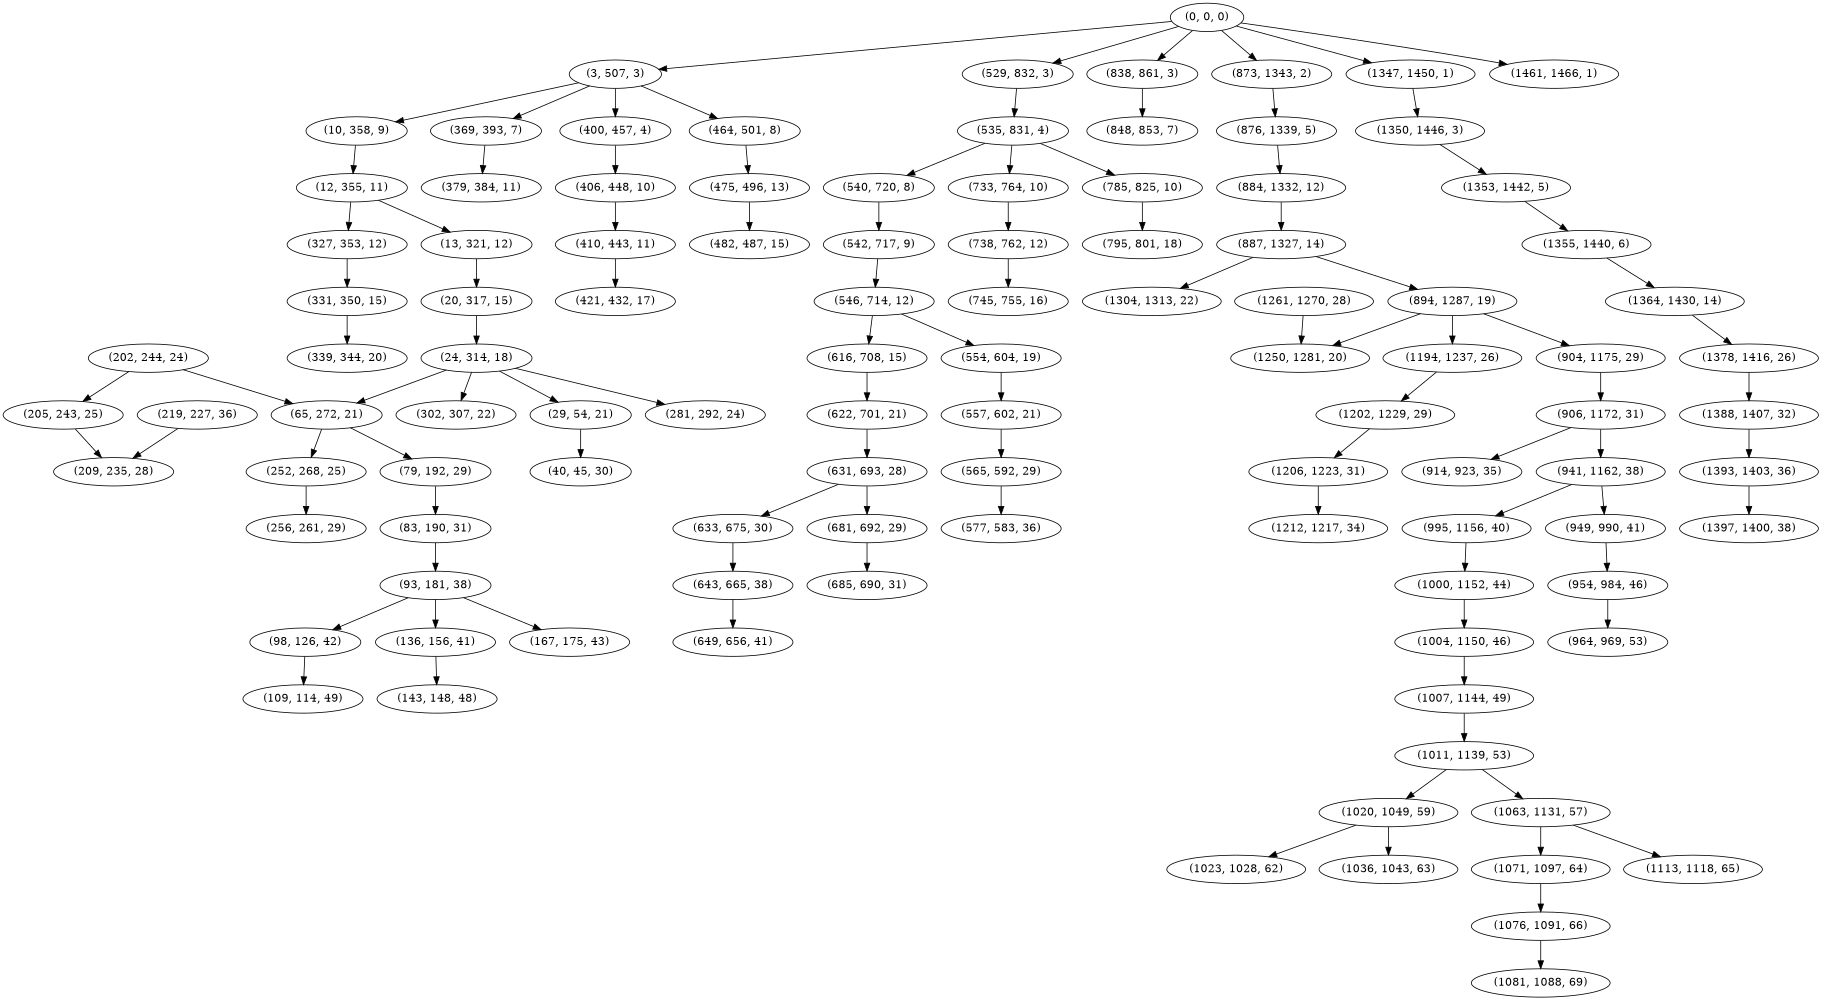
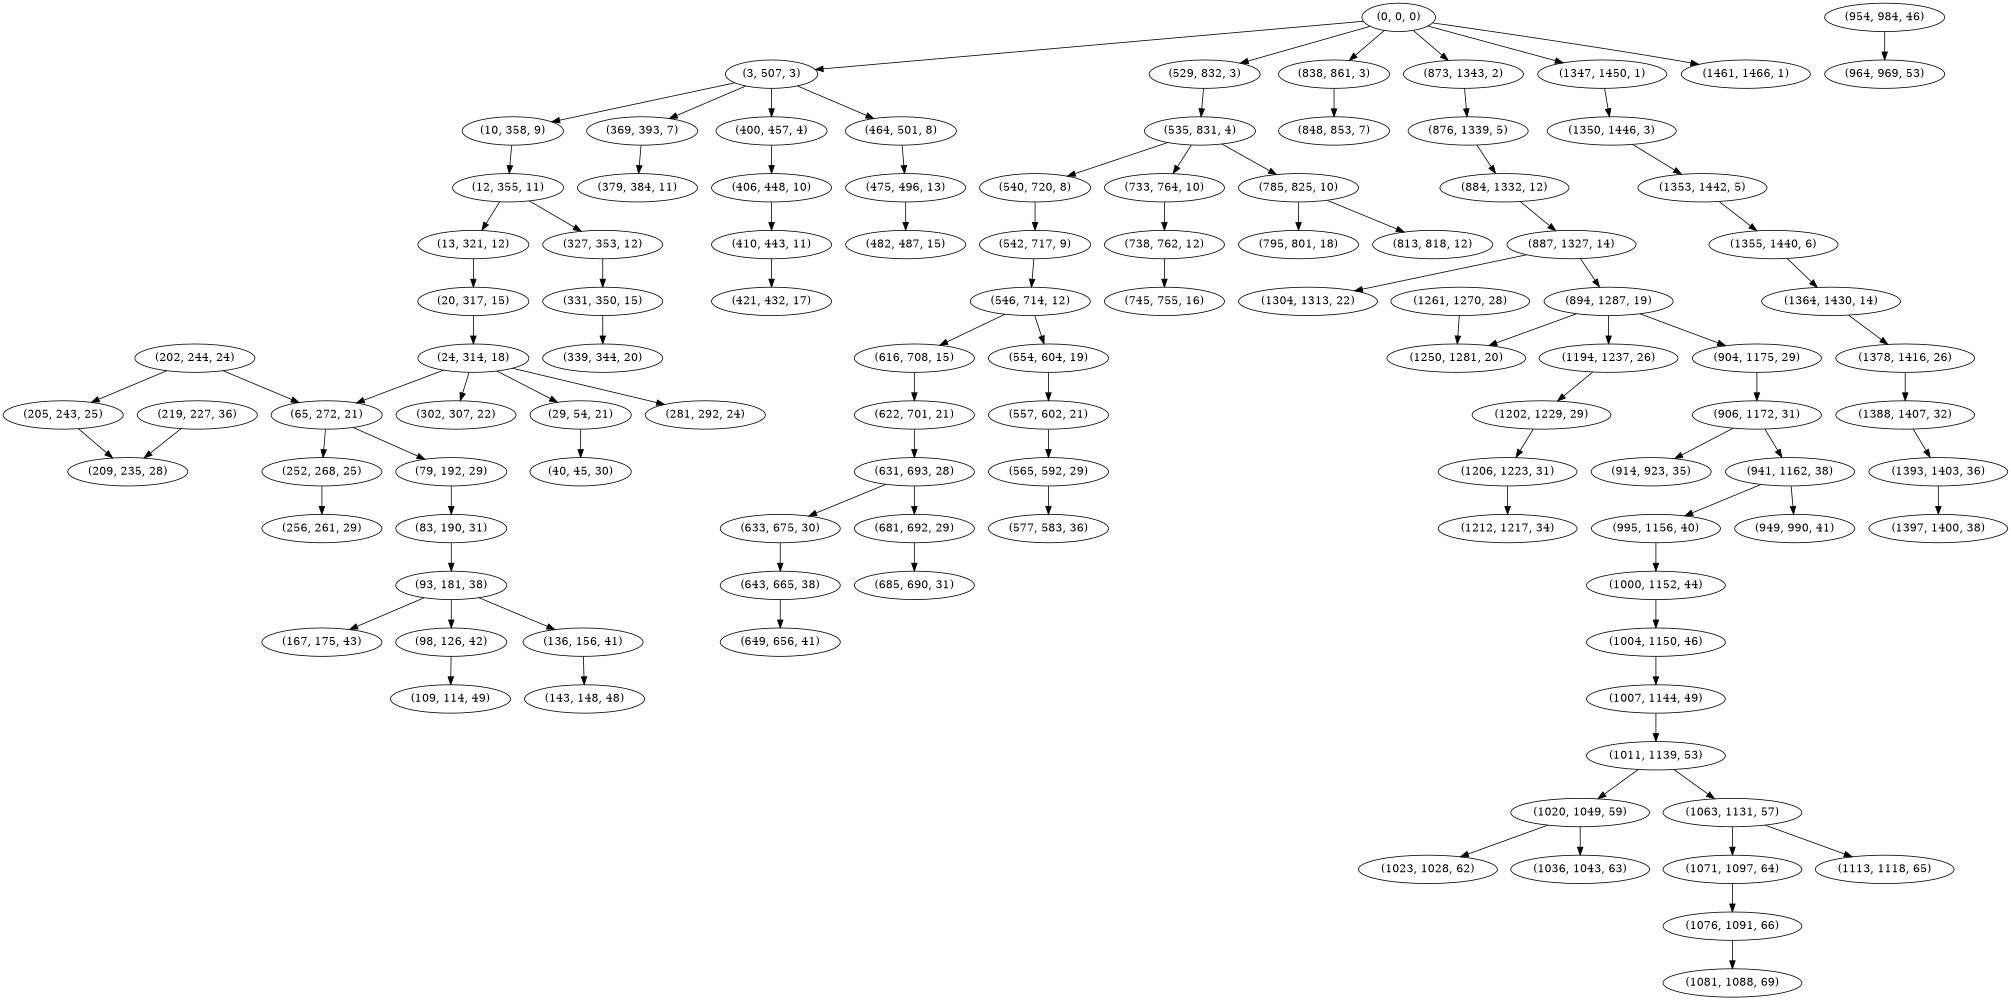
node "(813, 818, 12)": added
edge "(949, 990, 41)" -> "(954, 984, 46)": removed
